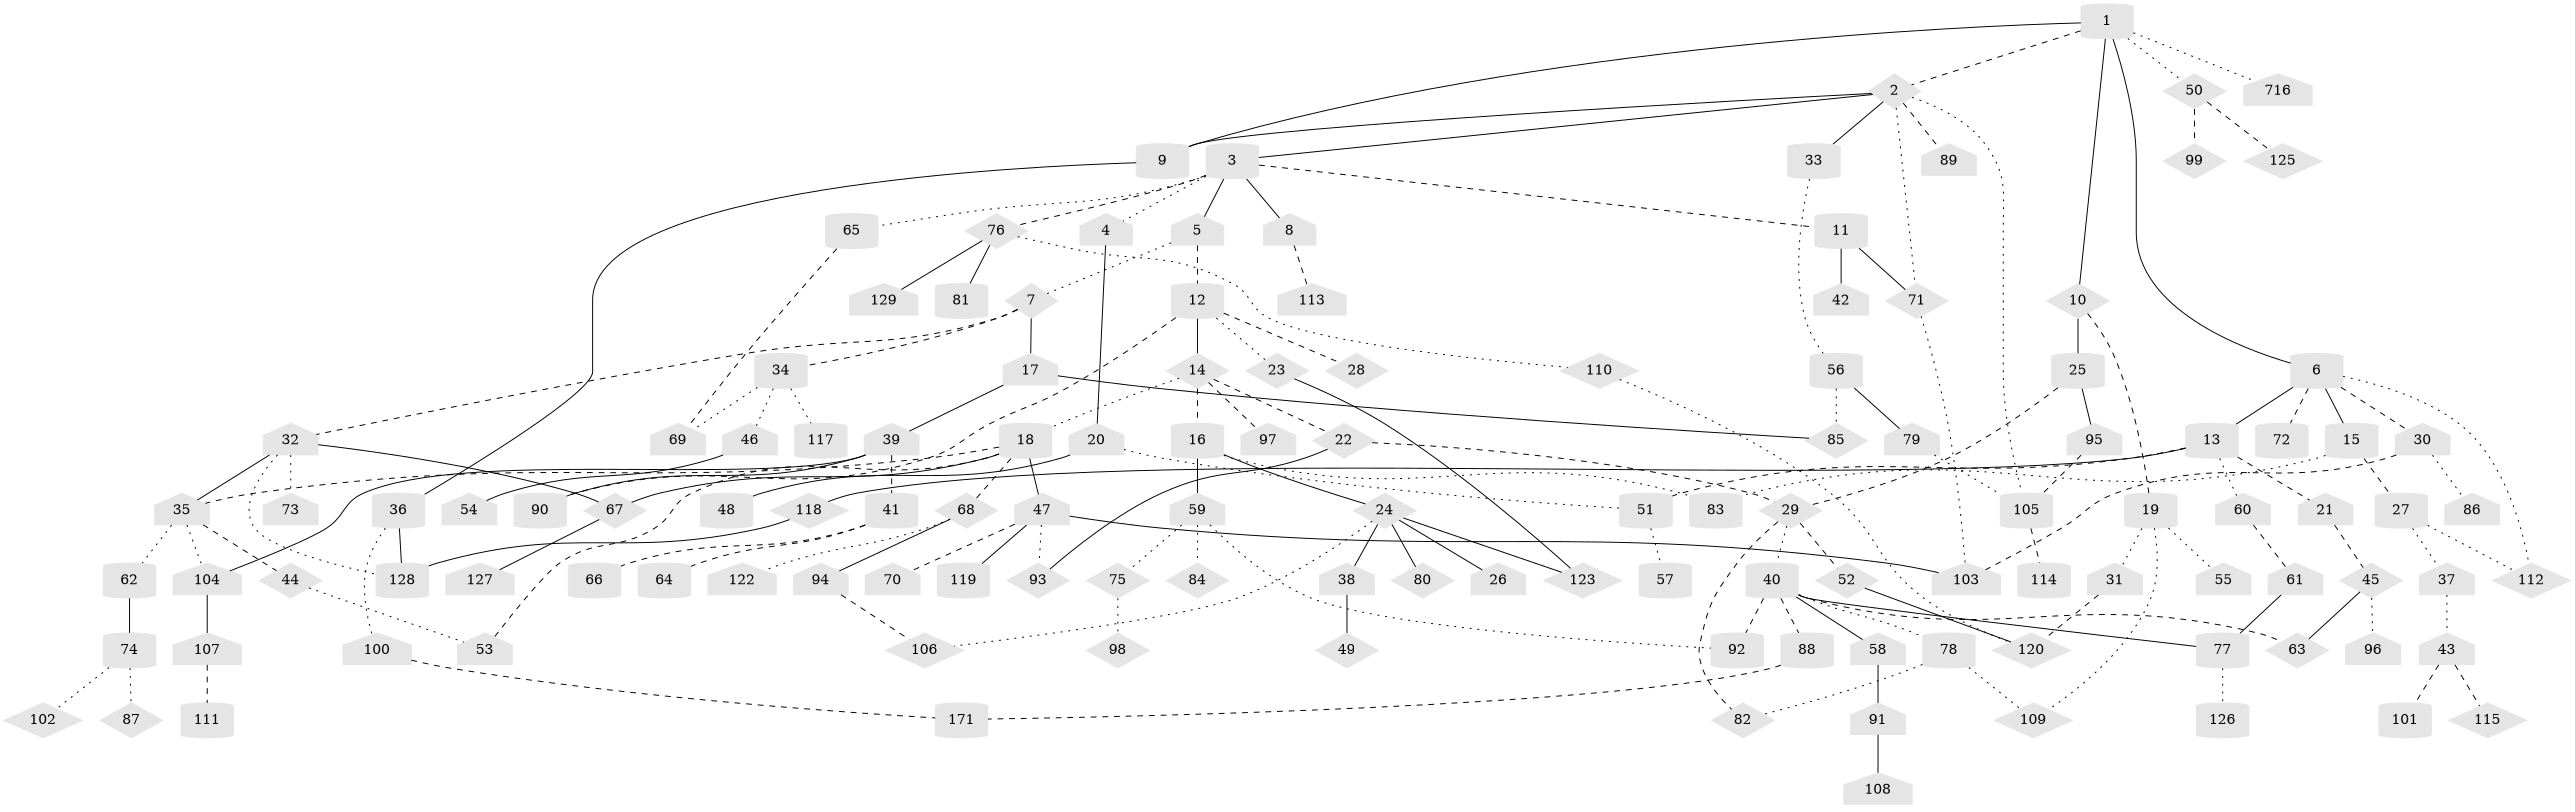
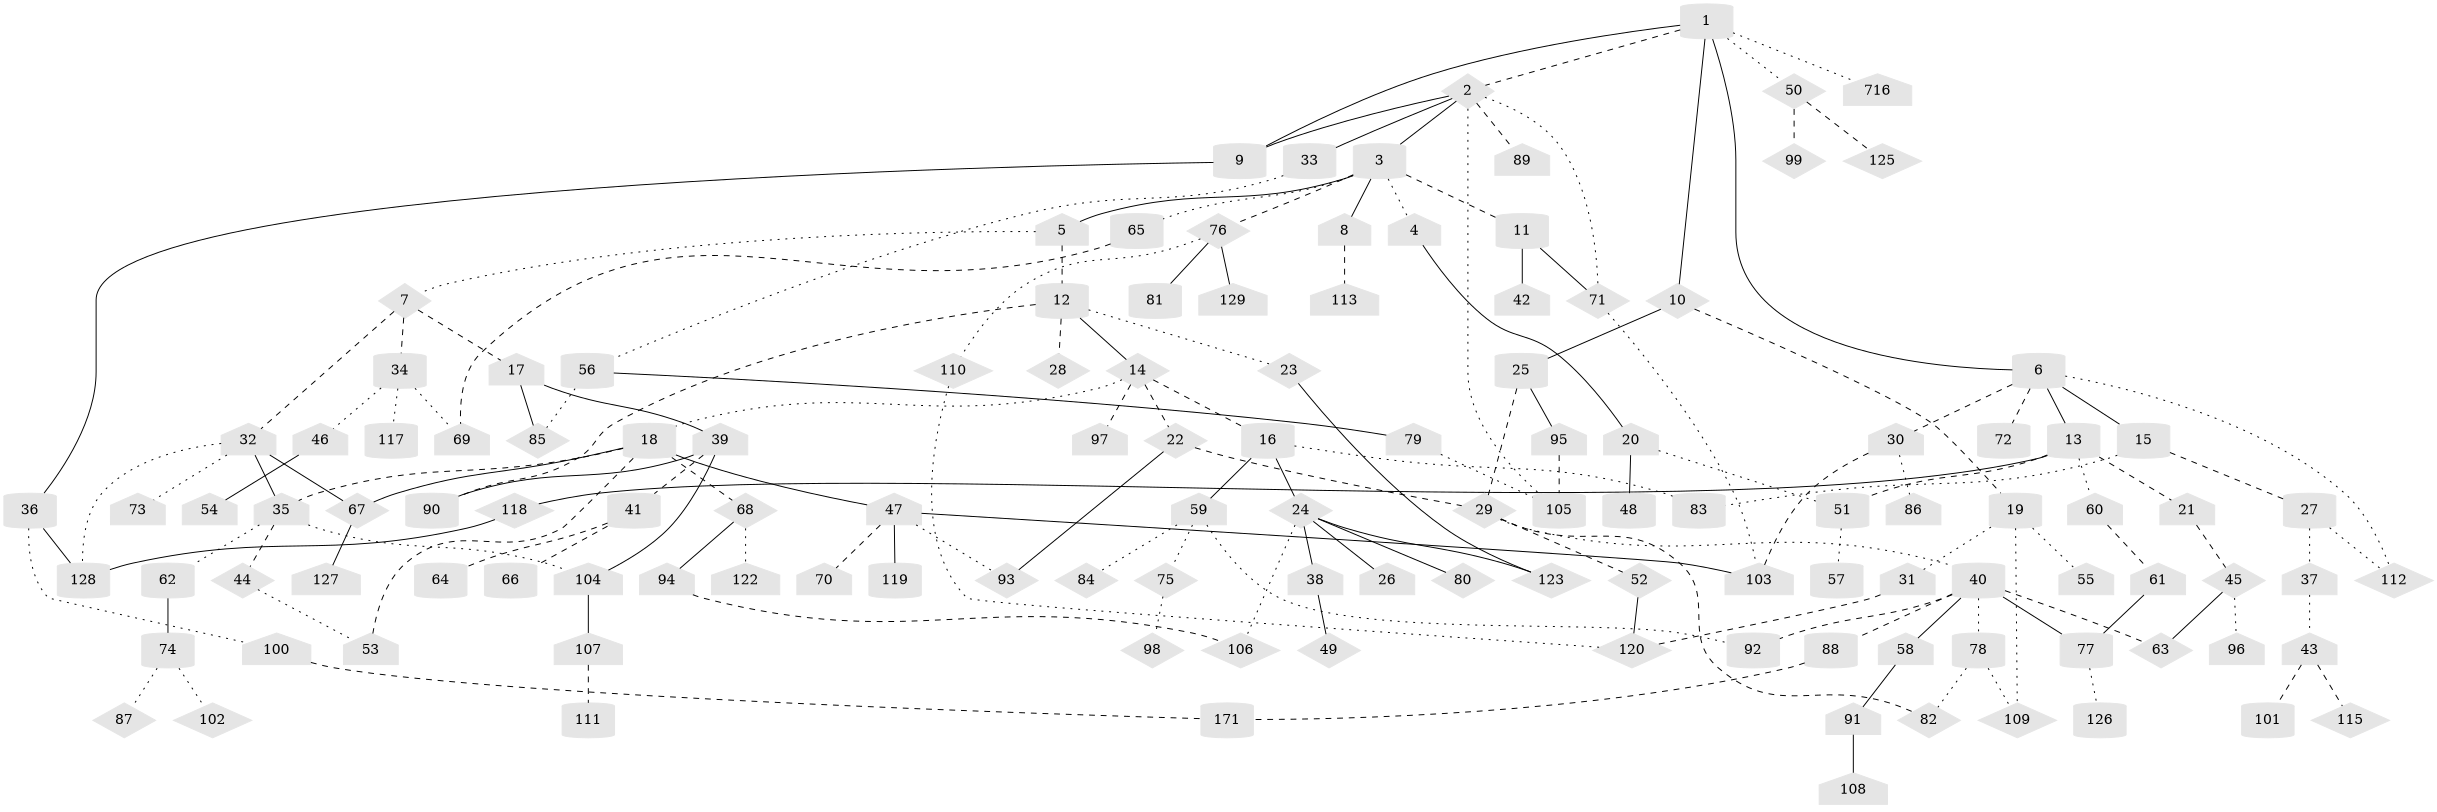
edge "7" -- "17": style solid -> dashed
node "114": removed
